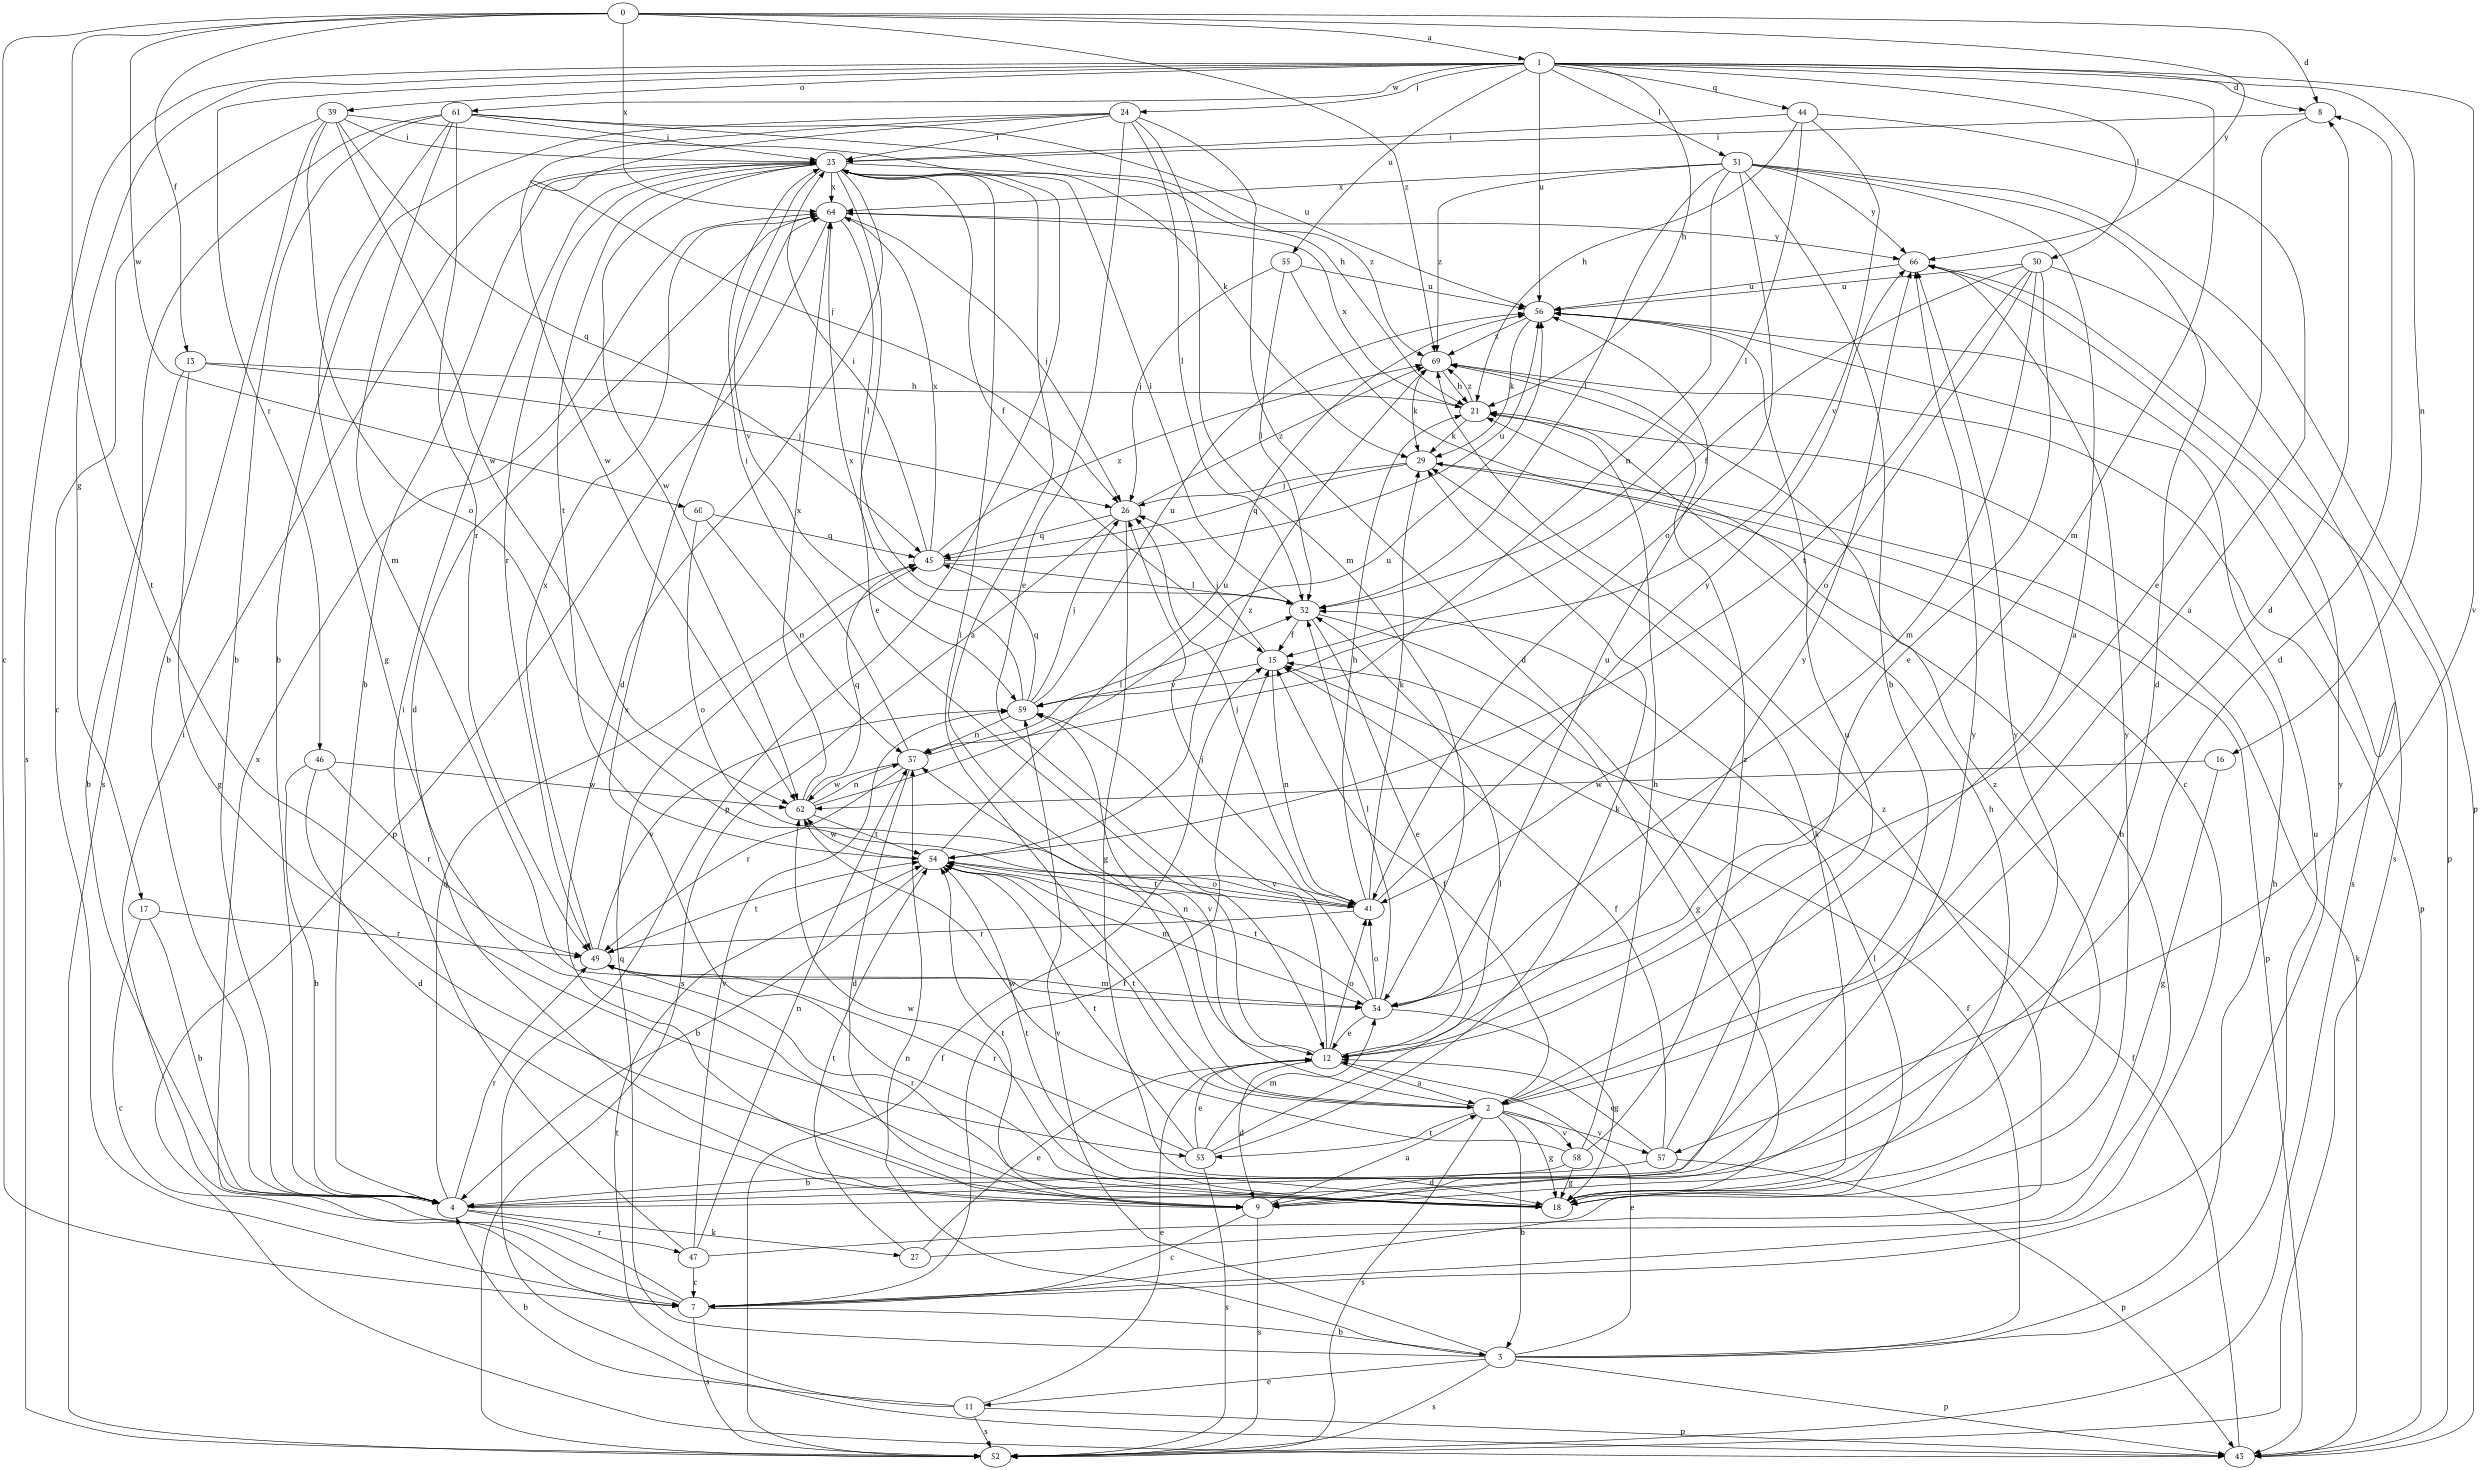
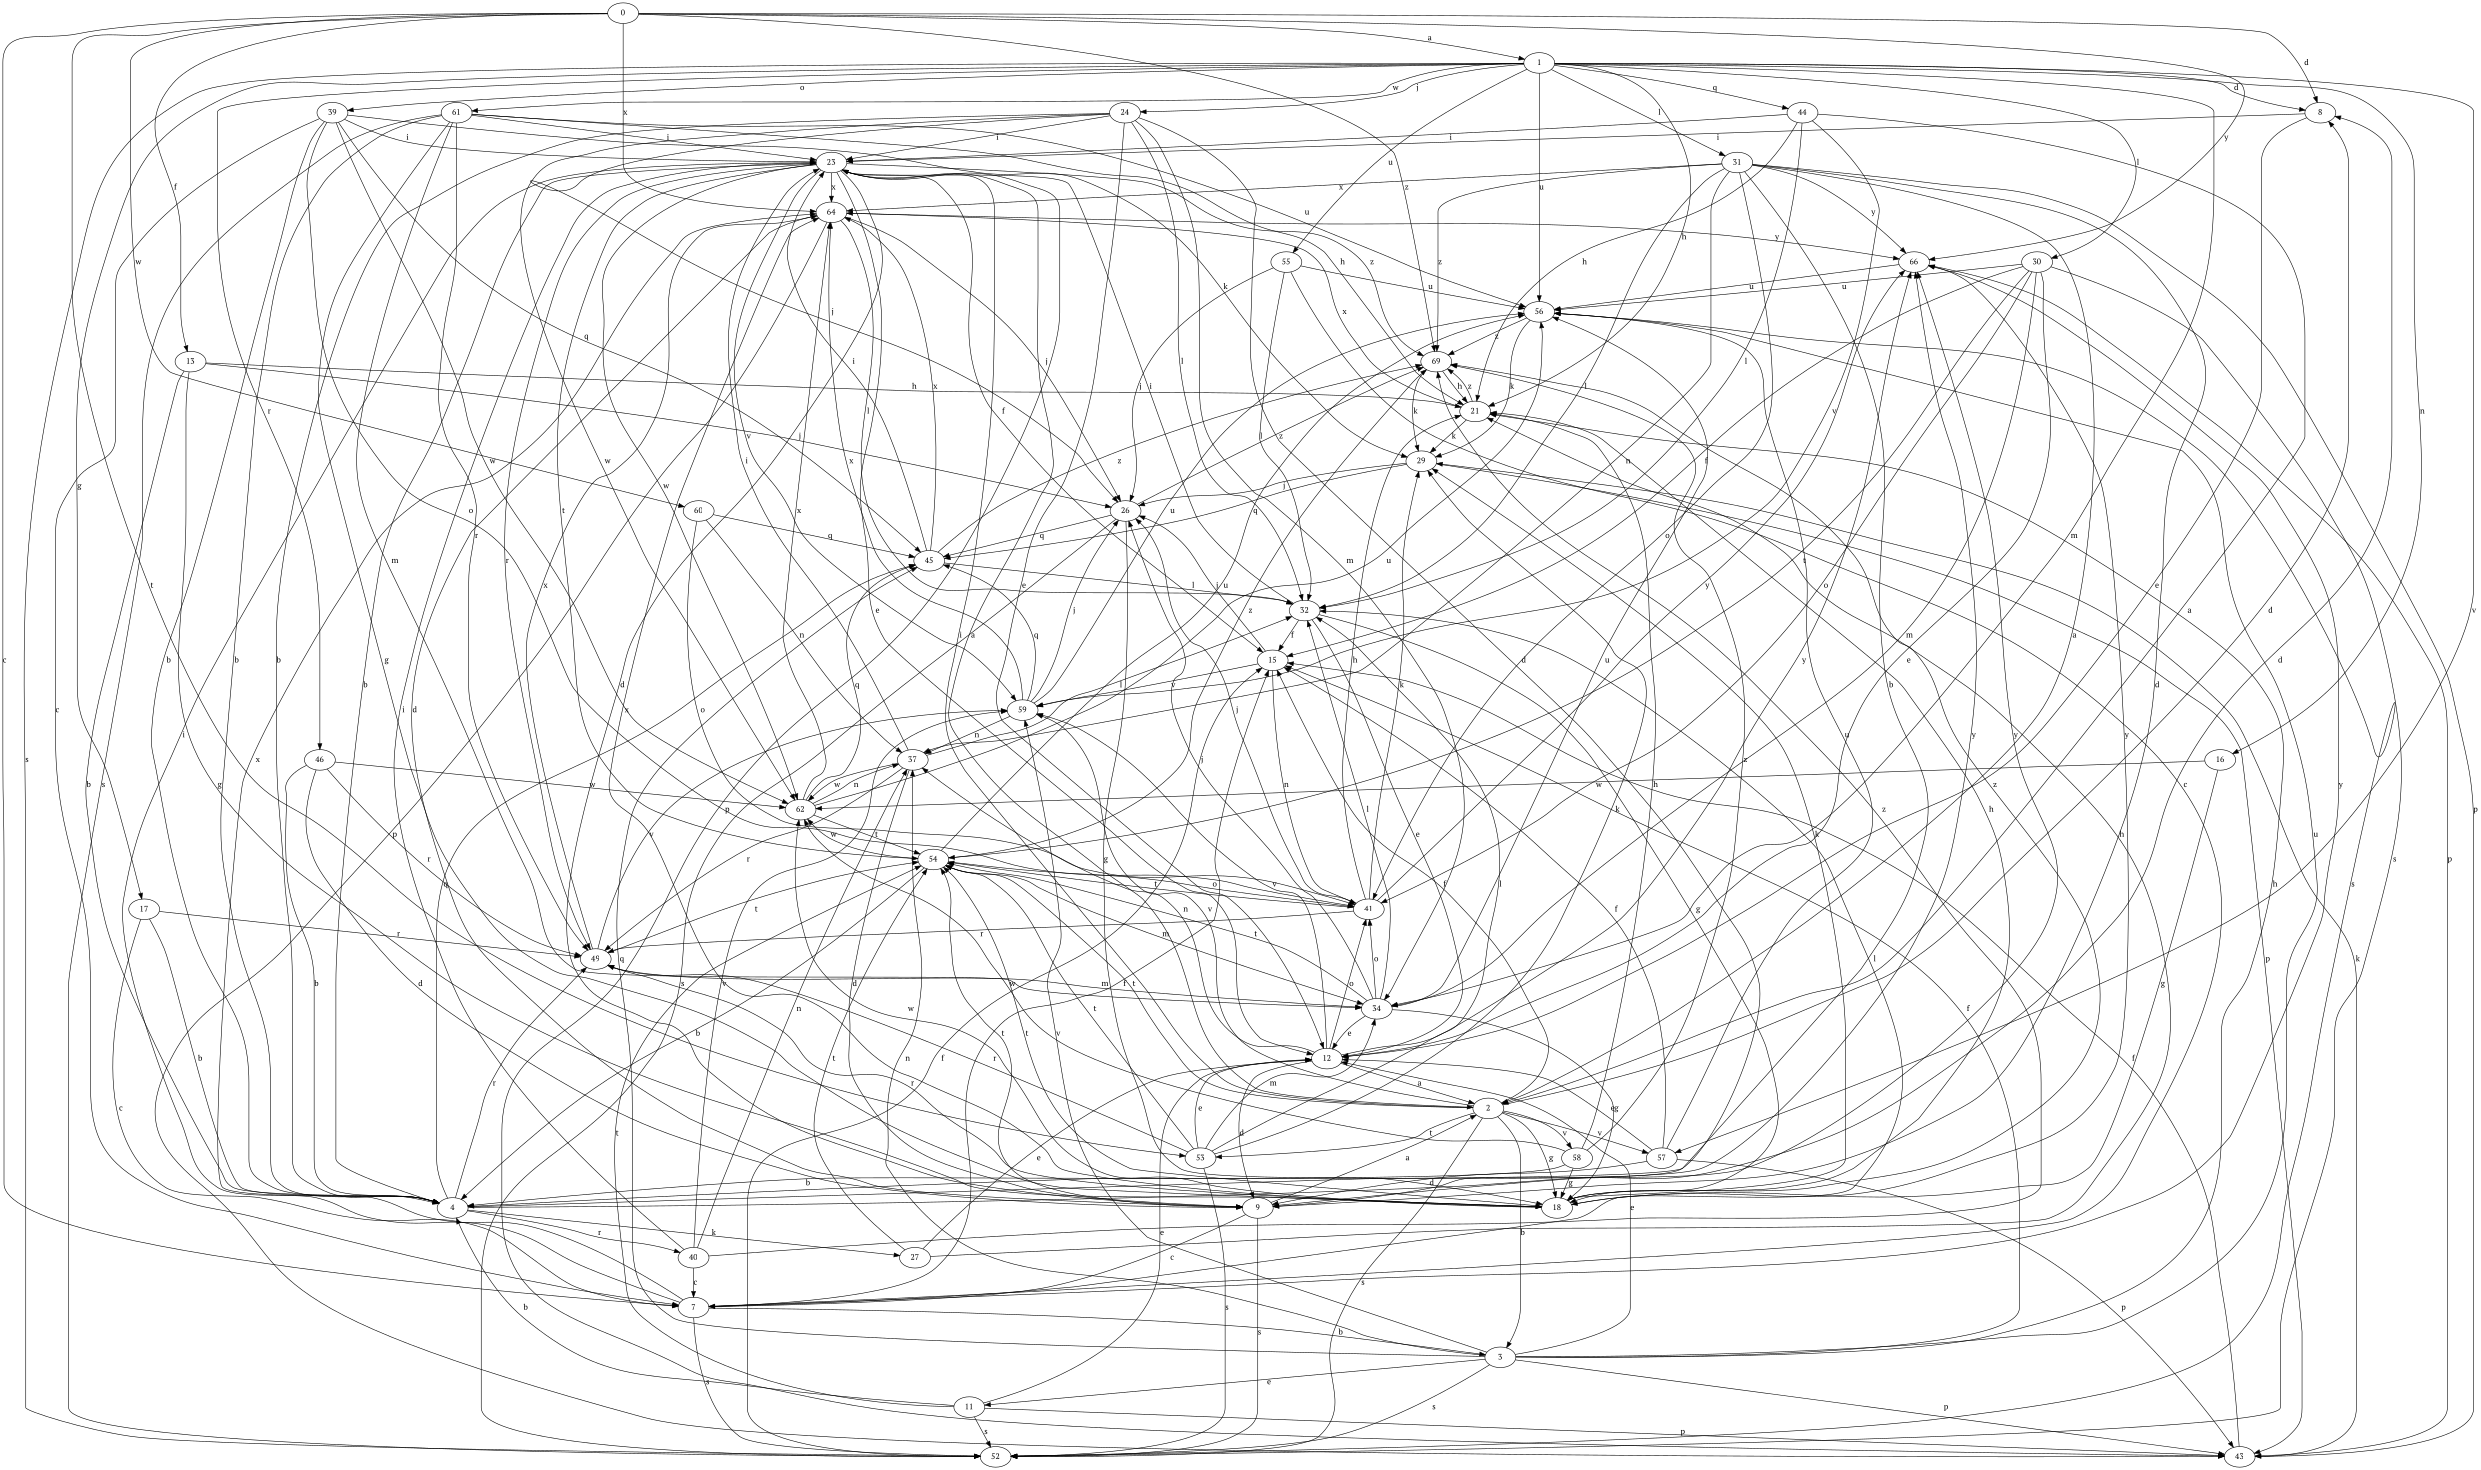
edge "45" -> "56": removed, label "u"
edge "69" -> "43": removed, label "p"
node "47": label "47" -> "40"
